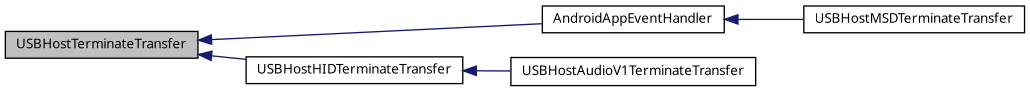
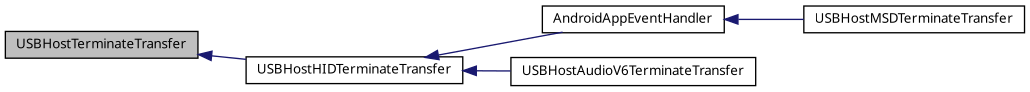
edge "AndroidAppEventHandler" -> "USBHostTerminateTransfer": now "AndroidAppEventHandler" -> "USBHostHIDTerminateTransfer"
node "USBHostAudioV1TerminateTransfer": label "USBHostAudioV1TerminateTransfer" -> "USBHostAudioV6TerminateTransfer"
